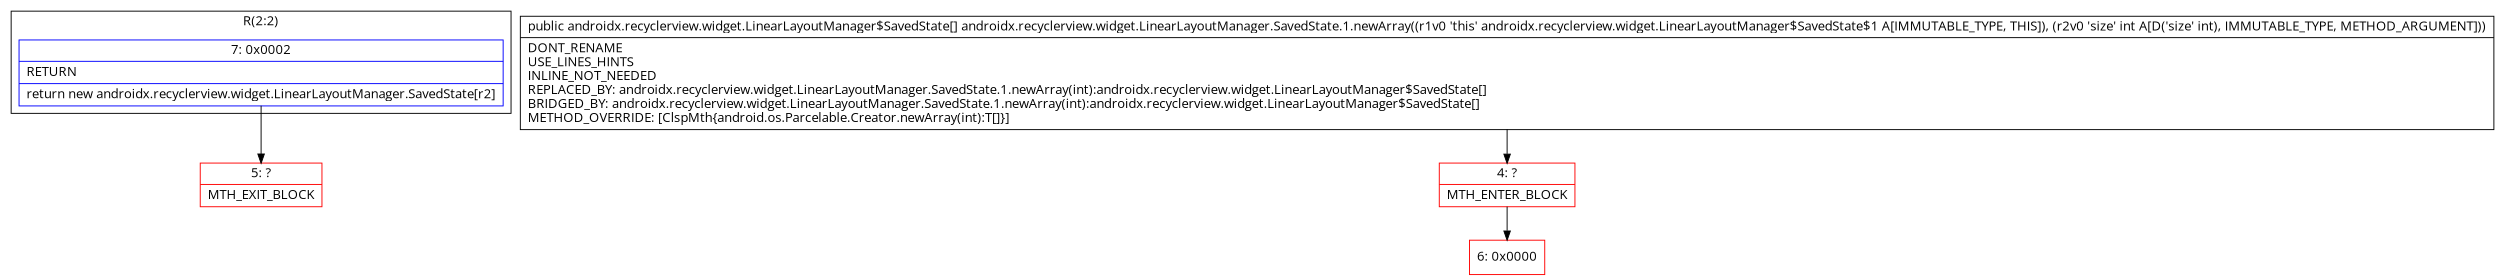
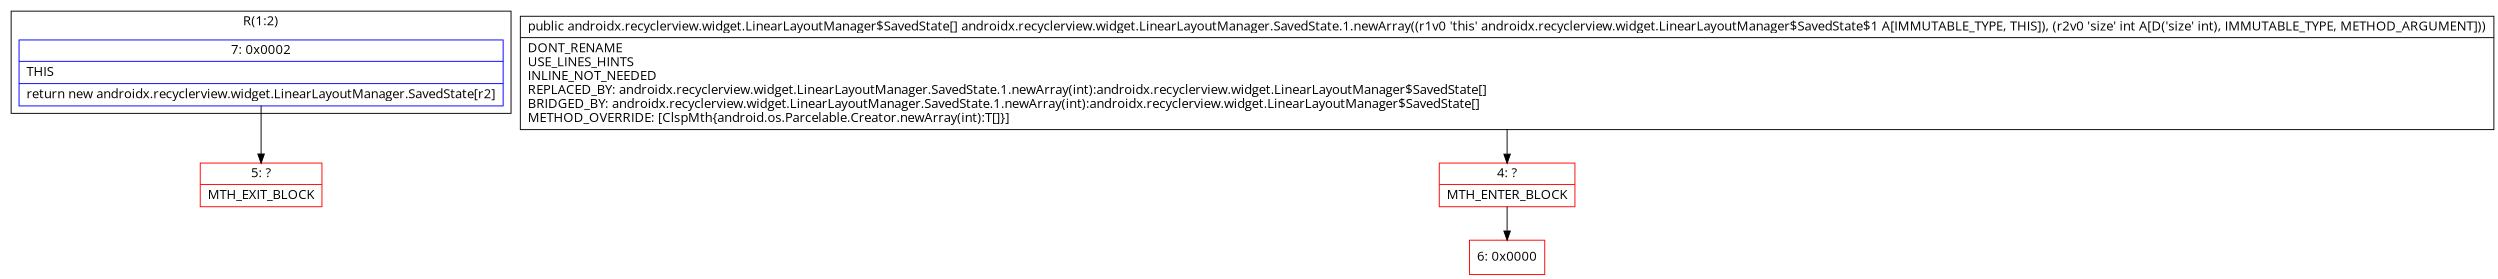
cluster "R(2:2)": label "R(2:2)" -> "R(1:2)"
node "7: 0x0002": text "RETURN" -> "THIS"
